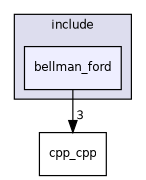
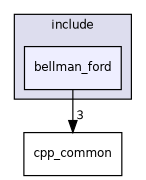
node "cpp_cpp": label "cpp_cpp" -> "cpp_common"
